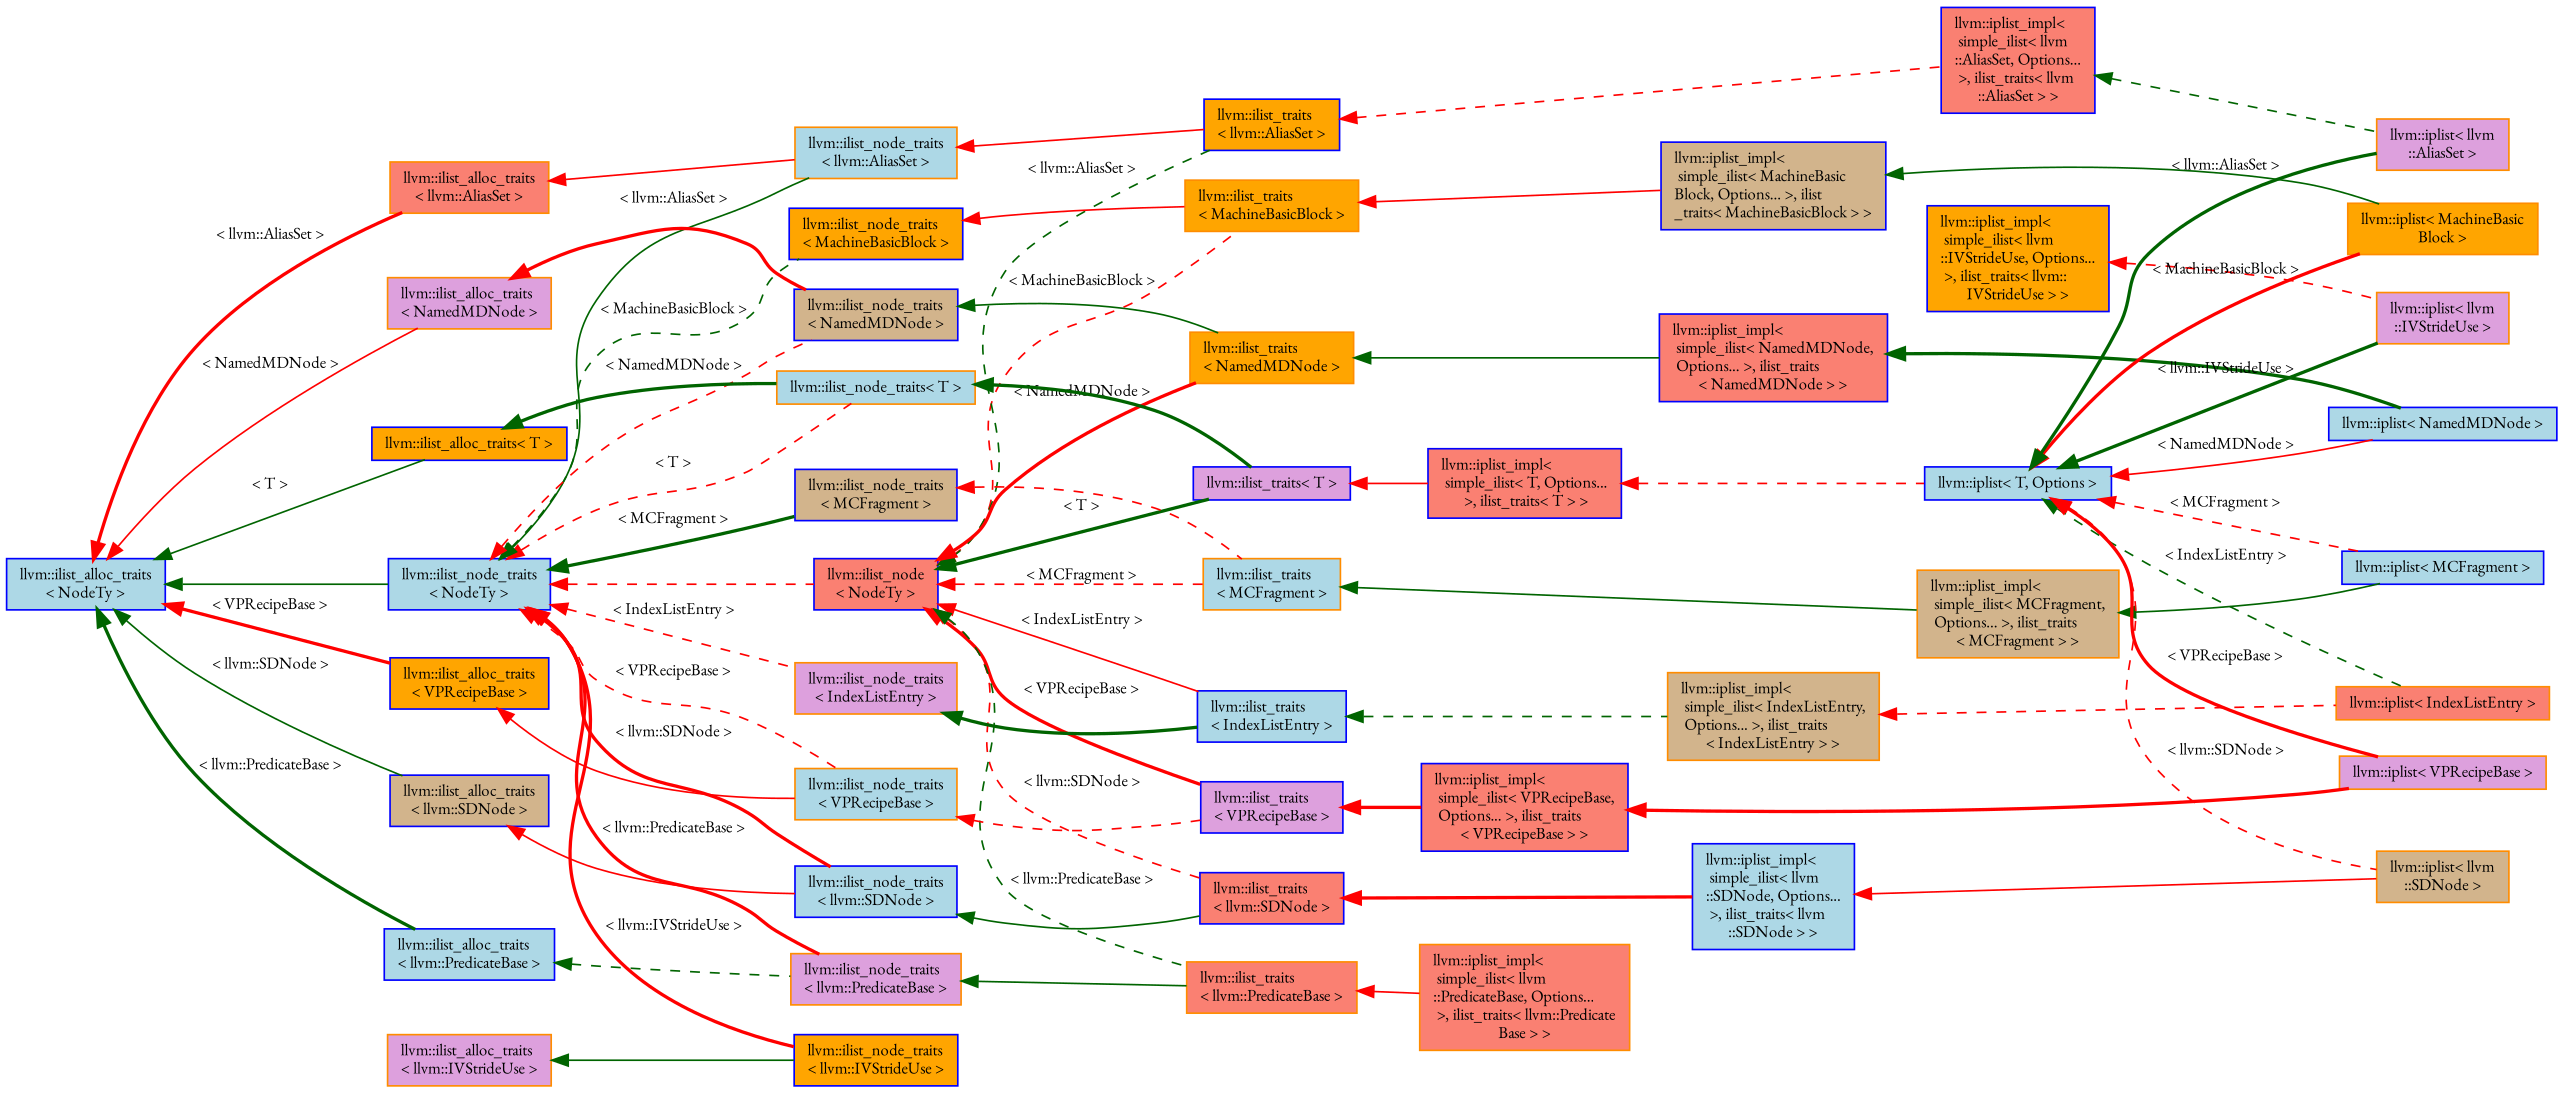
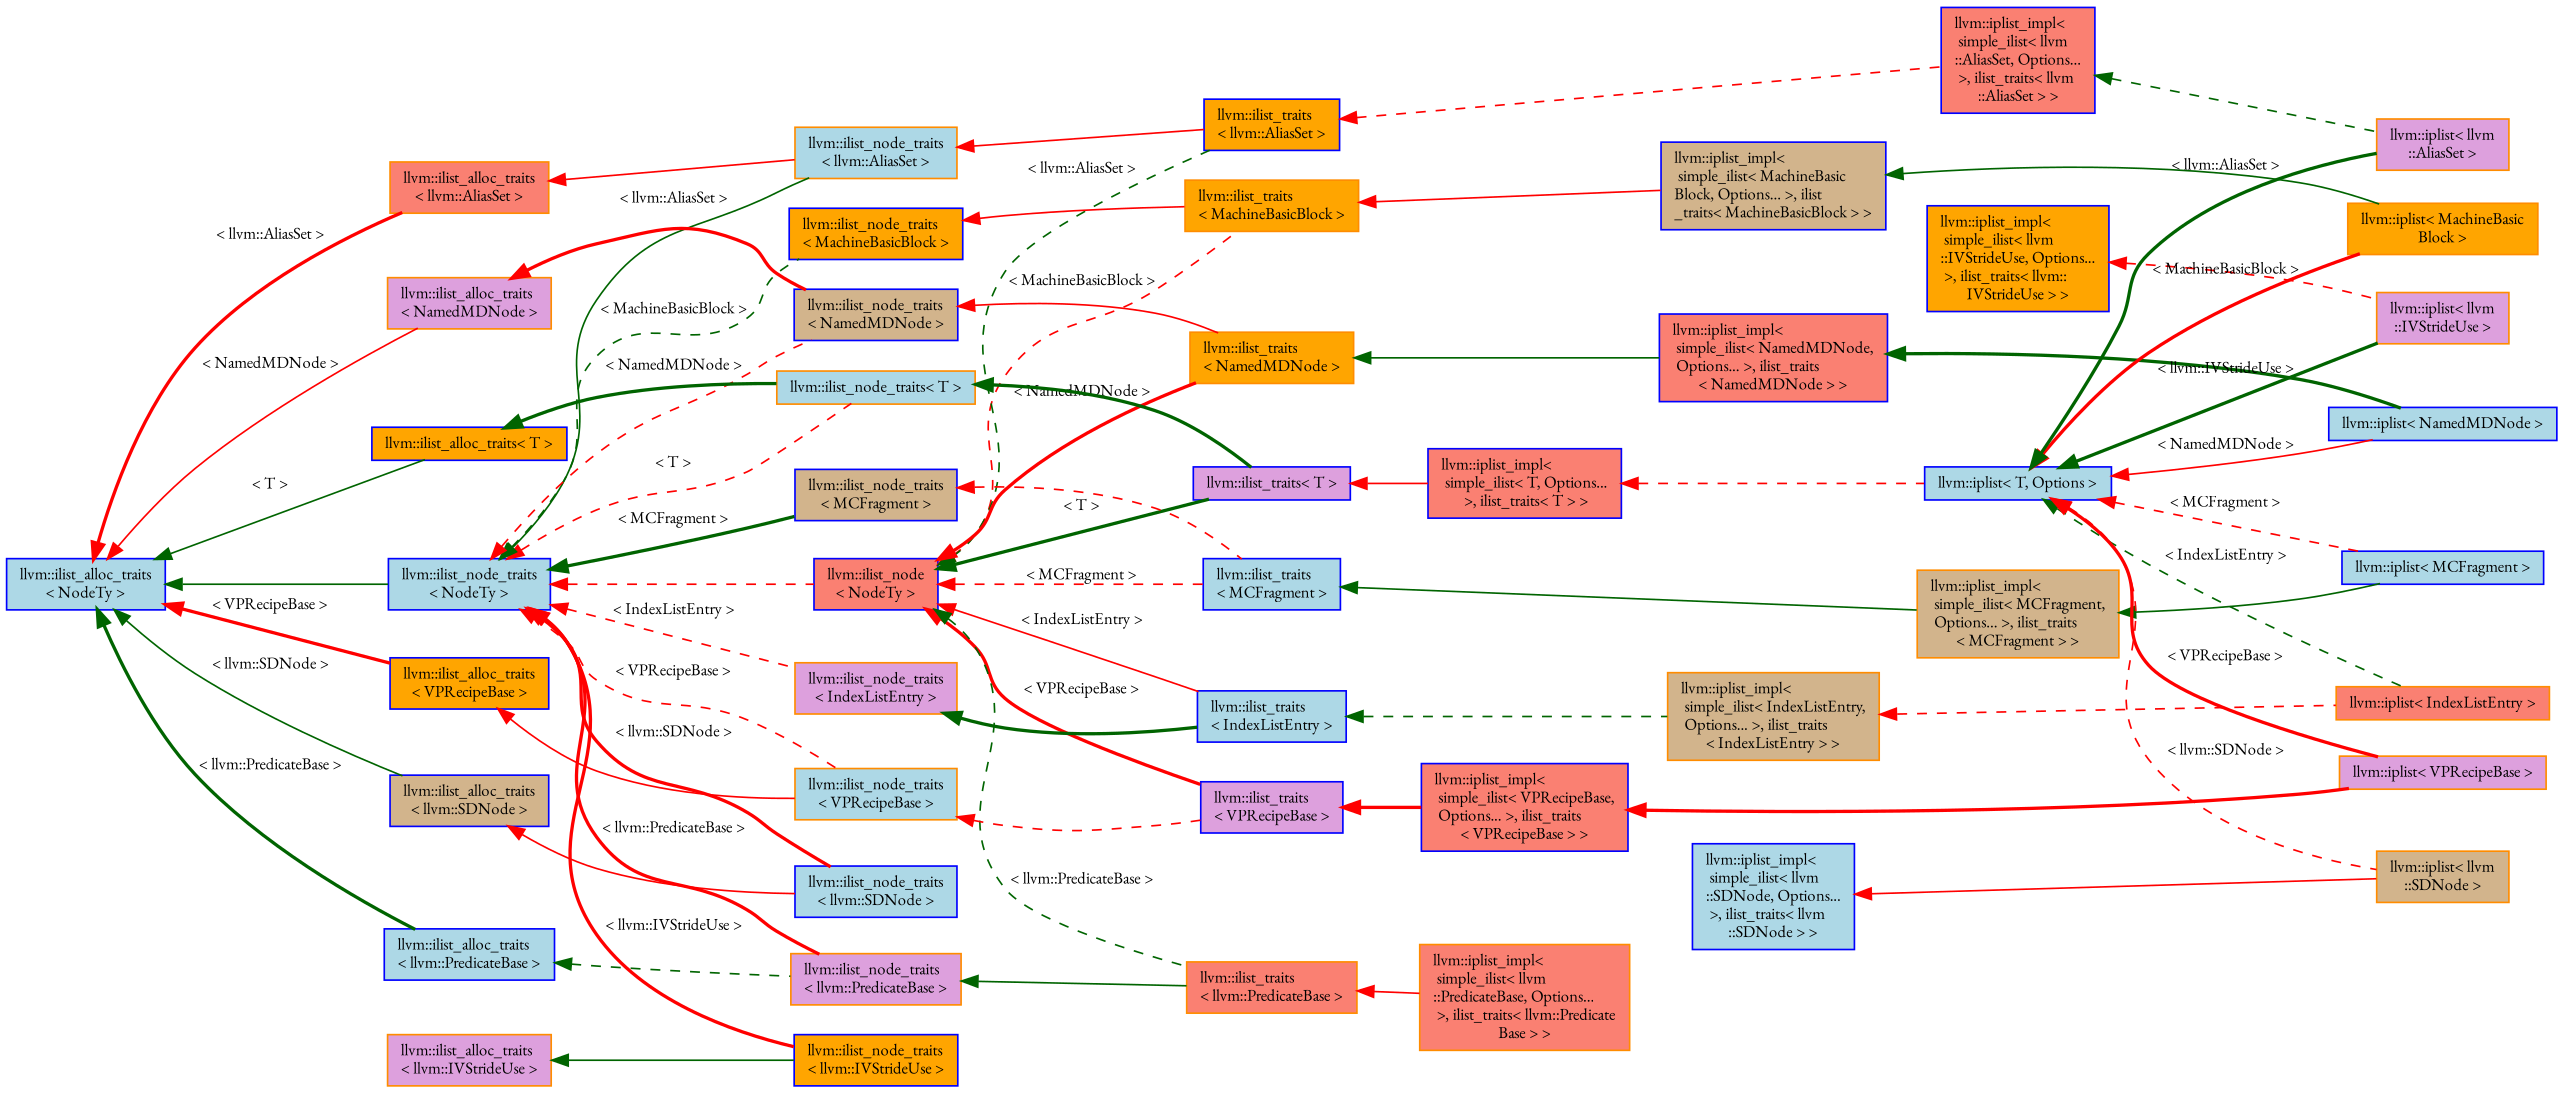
edge "llvm::ilist_traits < NamedMDNode >" -> "llvm::ilist_node_traits < NamedMDNode >": color darkgreen -> red
node "llvm::ilist_traits < MCFragment >": color darkorange -> blue
node "llvm::ilist_traits < llvm::SDNode >": removed
